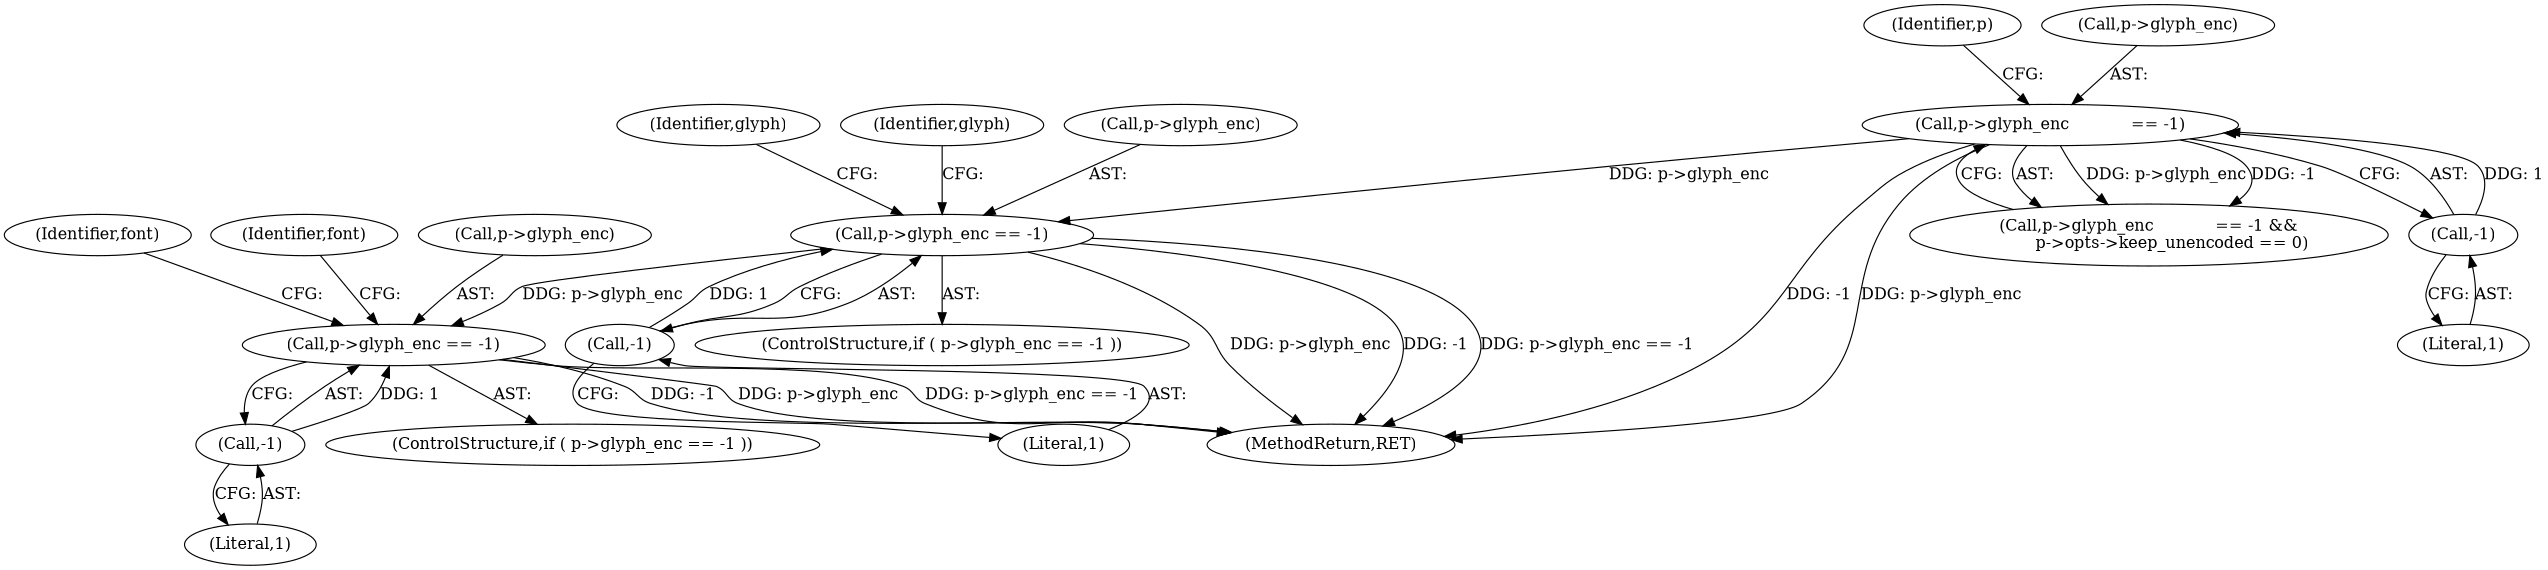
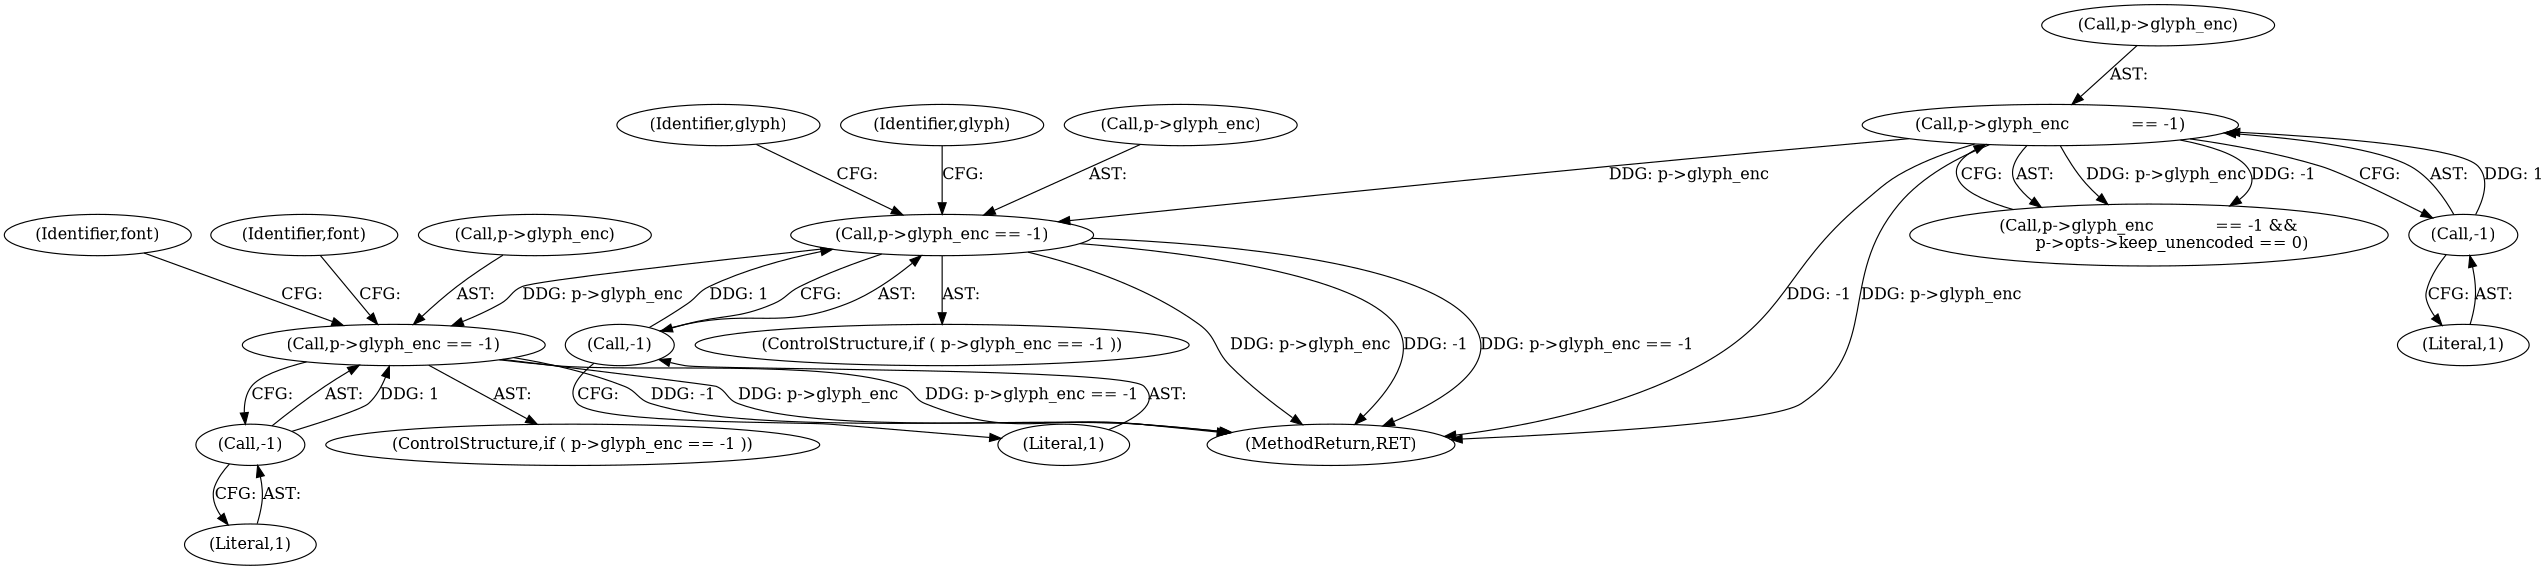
node "(Identifier,p)": removed
